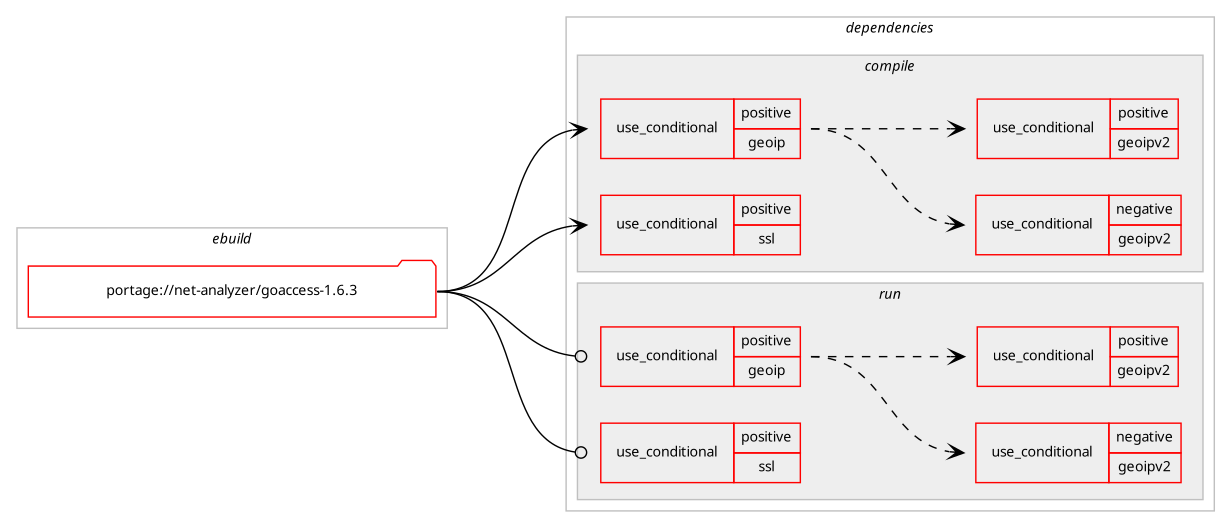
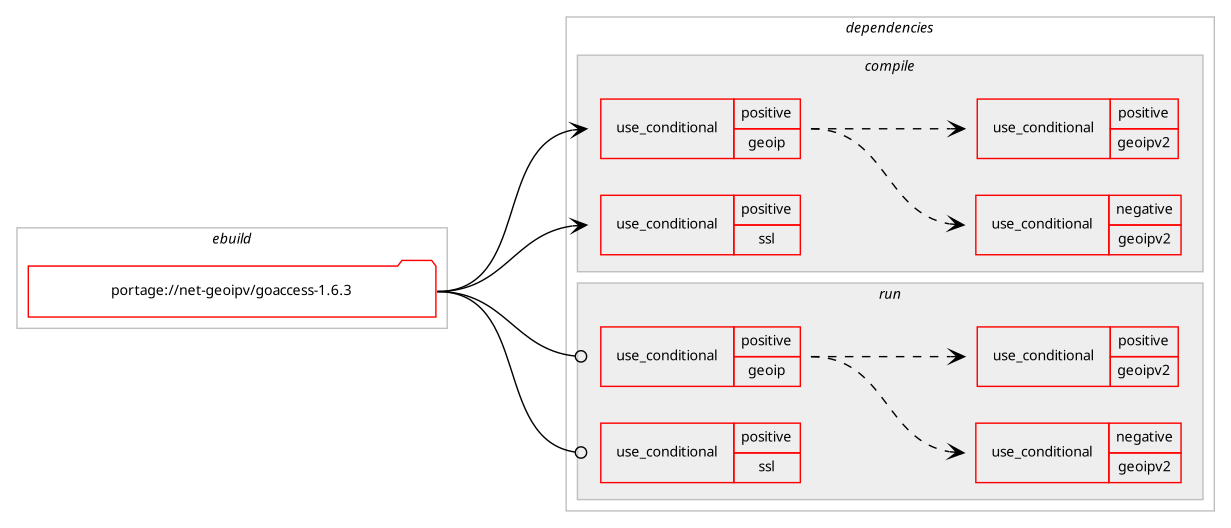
node "portage://net-analyzer/goaccess-1.6.3": label "portage://net-analyzer/goaccess-1.6.3" -> "portage://net-geoipv/goaccess-1.6.3"
